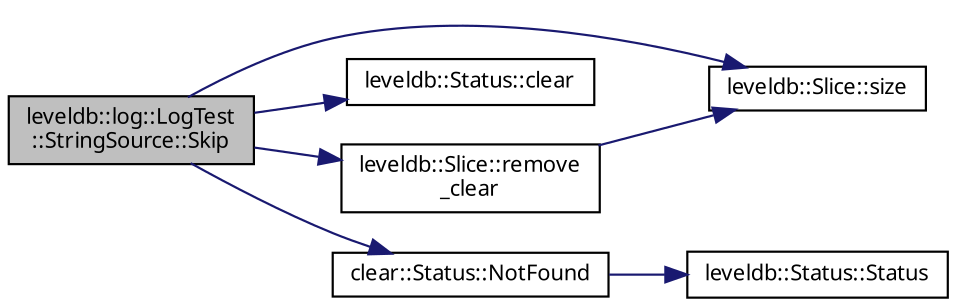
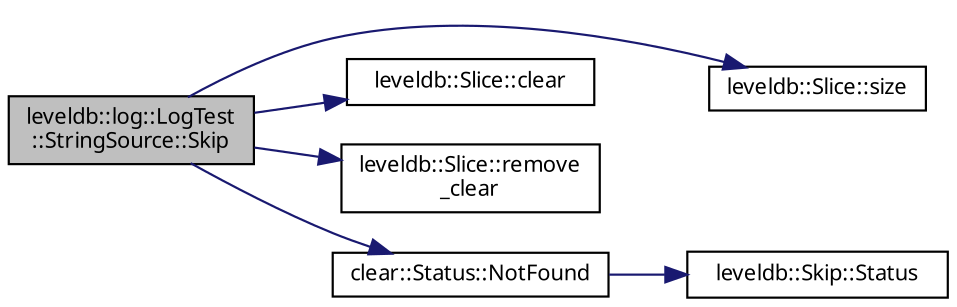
node "leveldb::Status::clear": label "leveldb::Status::clear" -> "leveldb::Slice::clear"
edge "leveldb::Slice::remove _clear" -> "leveldb::Slice::size": removed
node "leveldb::Status::Status": label "leveldb::Status::Status" -> "leveldb::Skip::Status"
